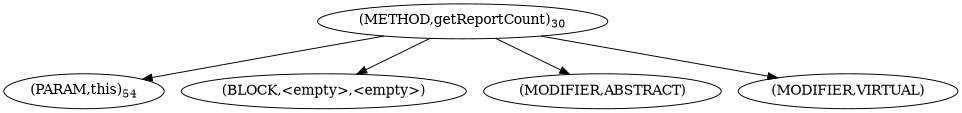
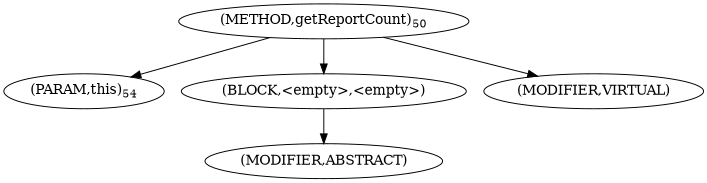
node "(METHOD,getReportCount)": text "30" -> "50"
edge "(METHOD,getReportCount)" -> "(MODIFIER,ABSTRACT)": now "(BLOCK,<empty>,<empty>)" -> "(MODIFIER,ABSTRACT)"
